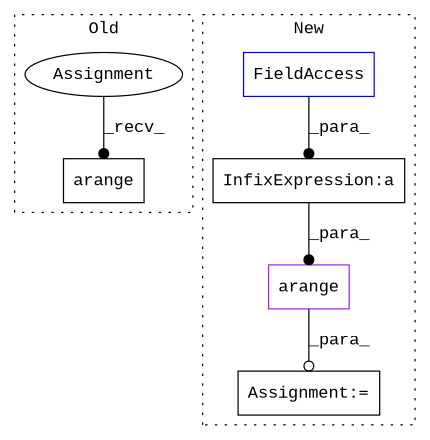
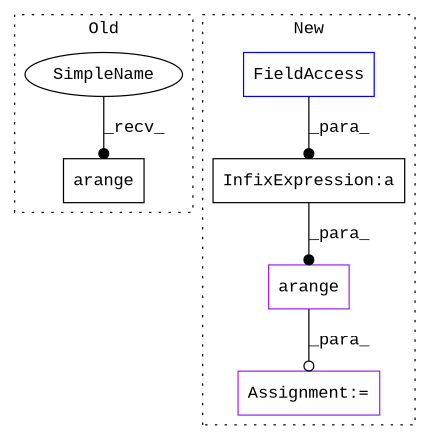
node "Assignment": label "Assignment" -> "SimpleName"
node "Assignment:=": color black -> purple
